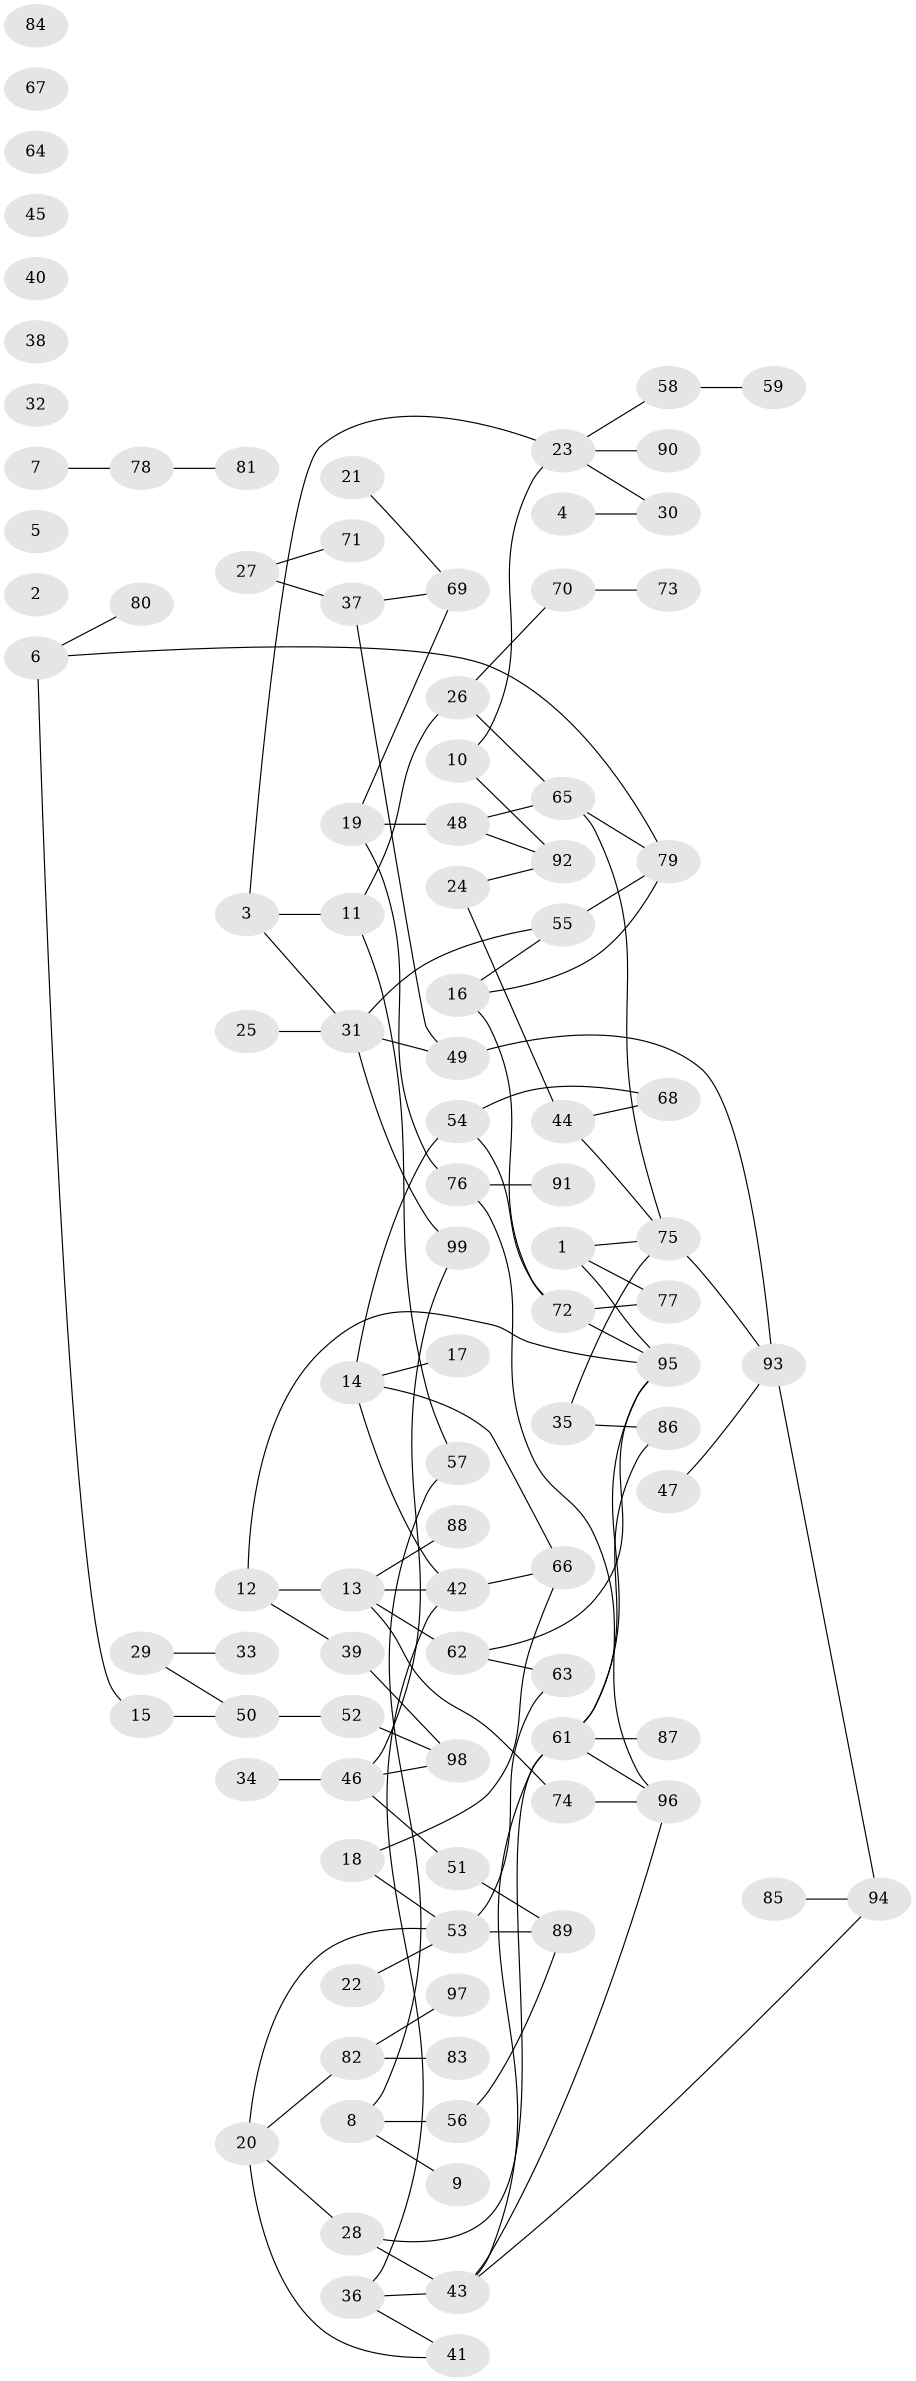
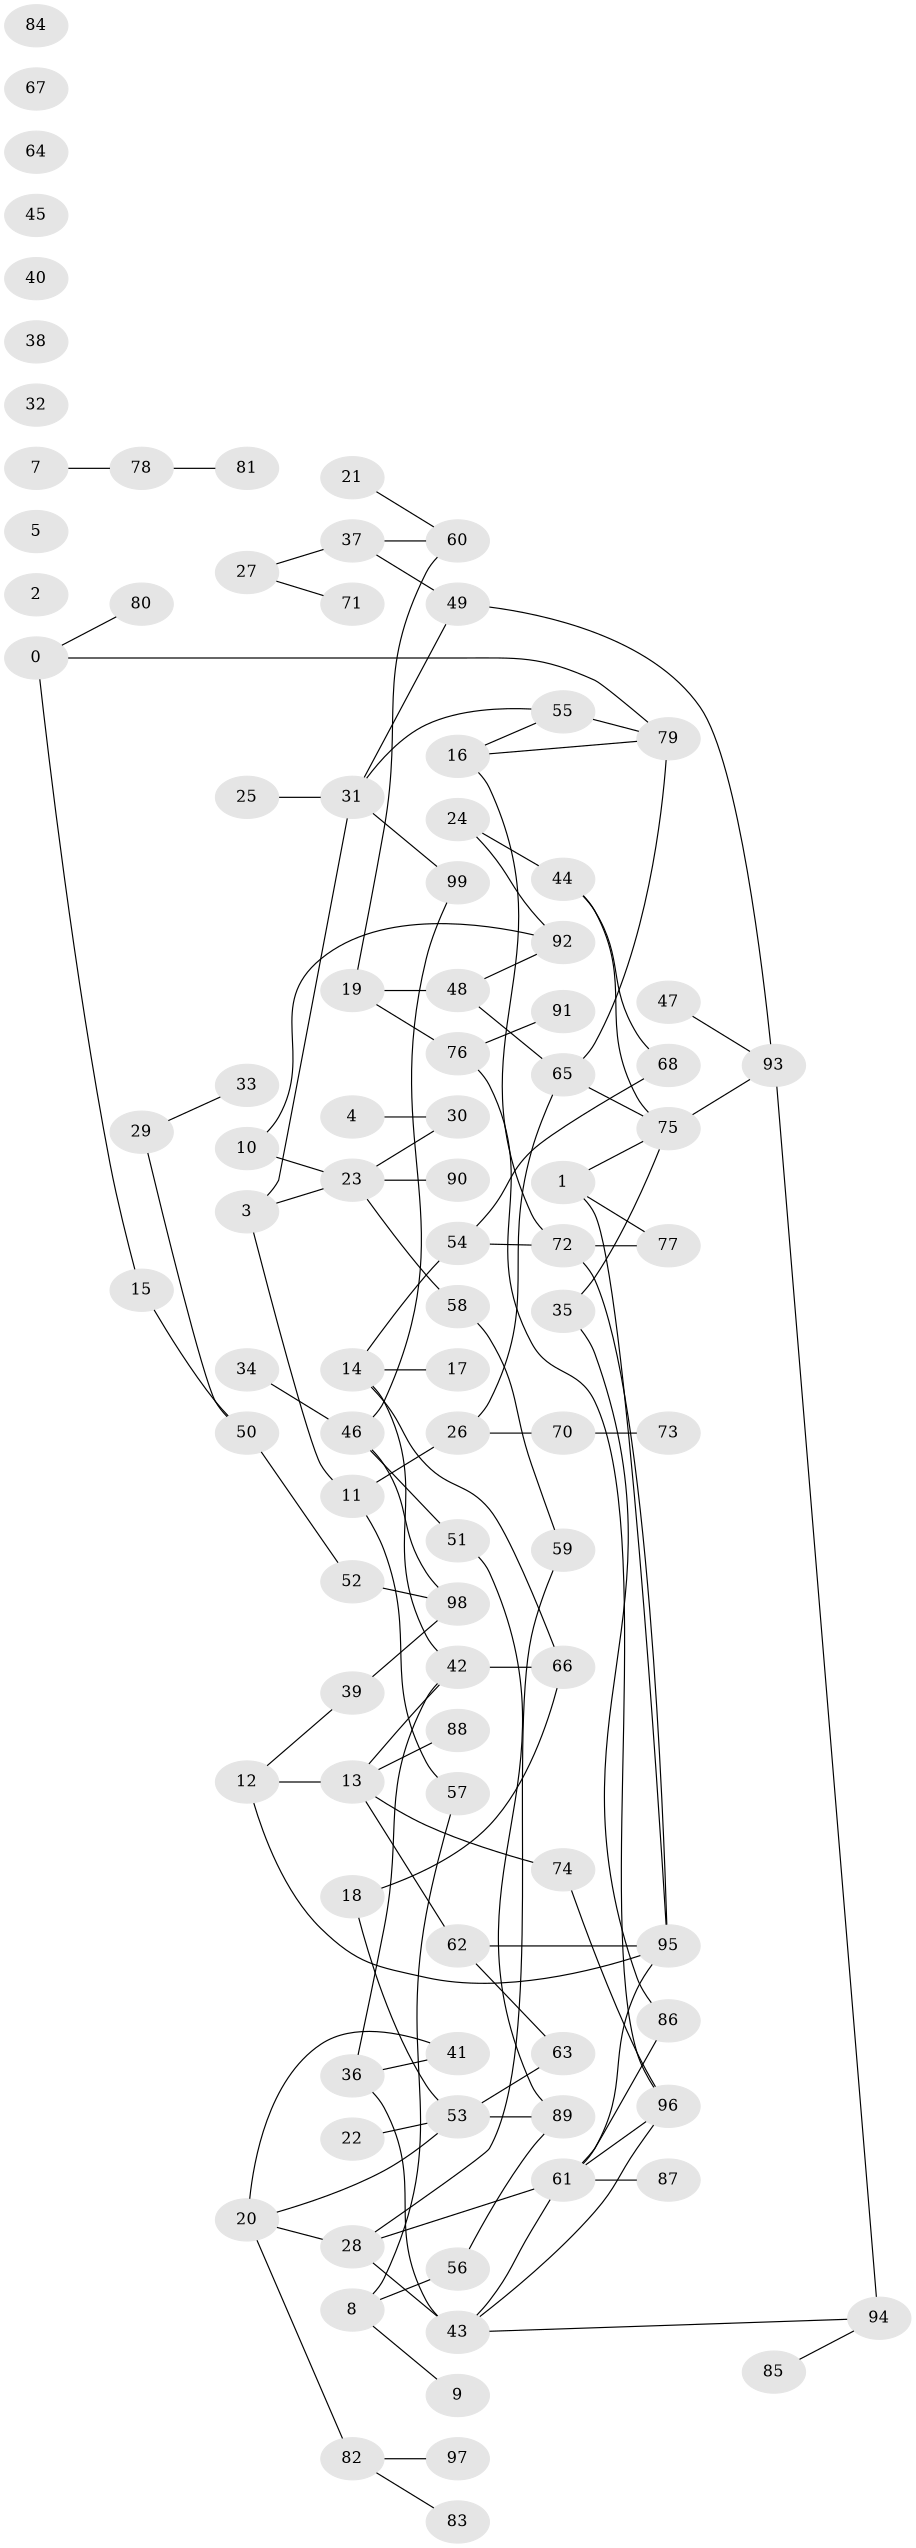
node "69": label "69" -> "60"
node "6": label "6" -> "0"
edge "59" -- "28": added
